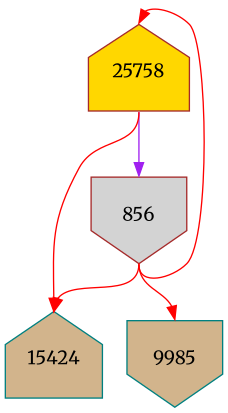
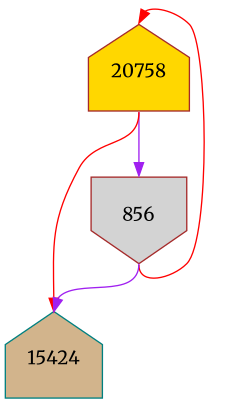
node "25758": label "25758" -> "20758"
edge "856" -> "15424": color red -> purple
node "9985": removed
